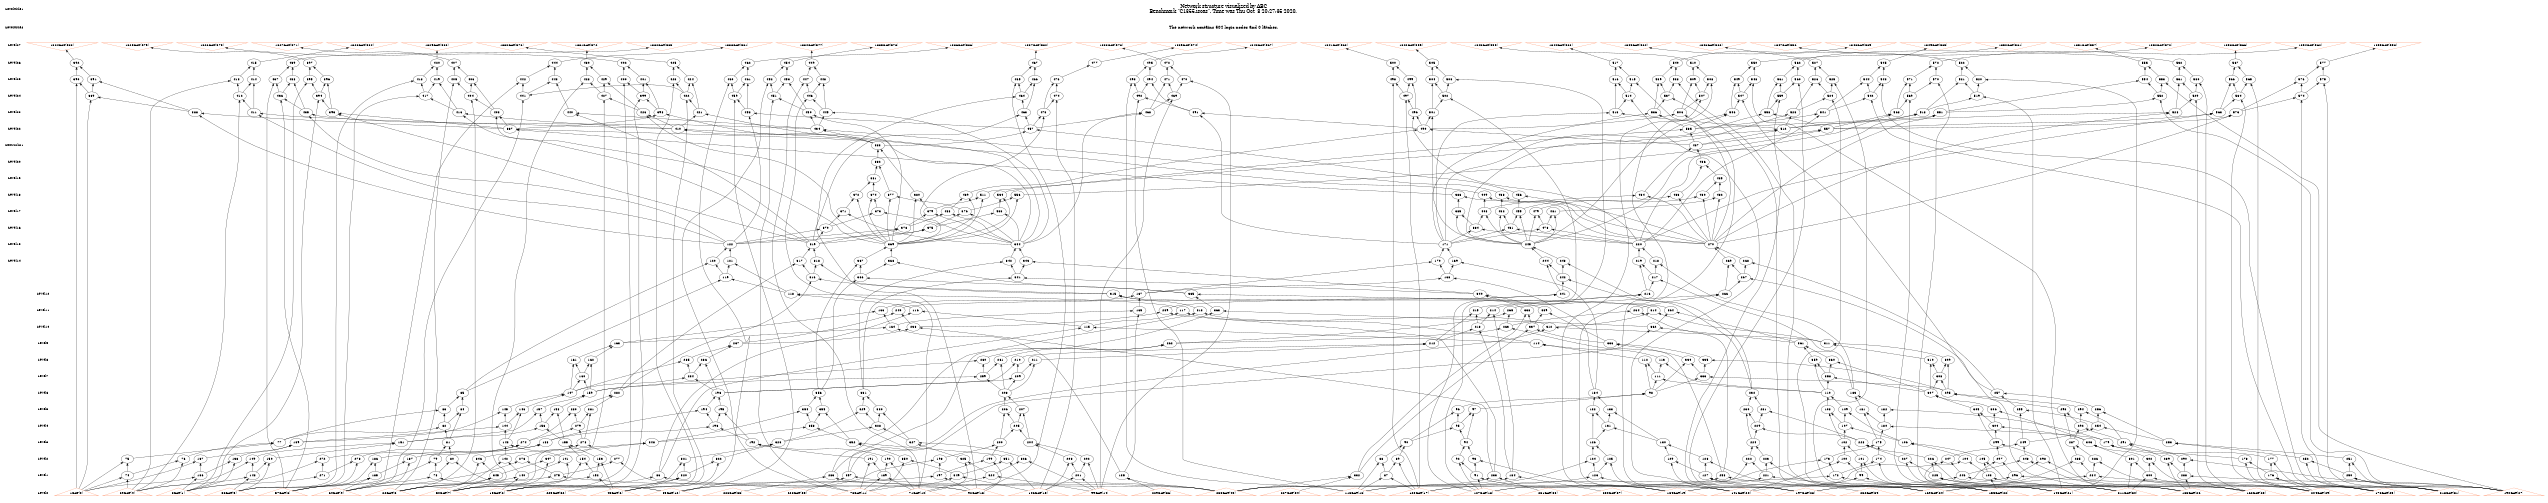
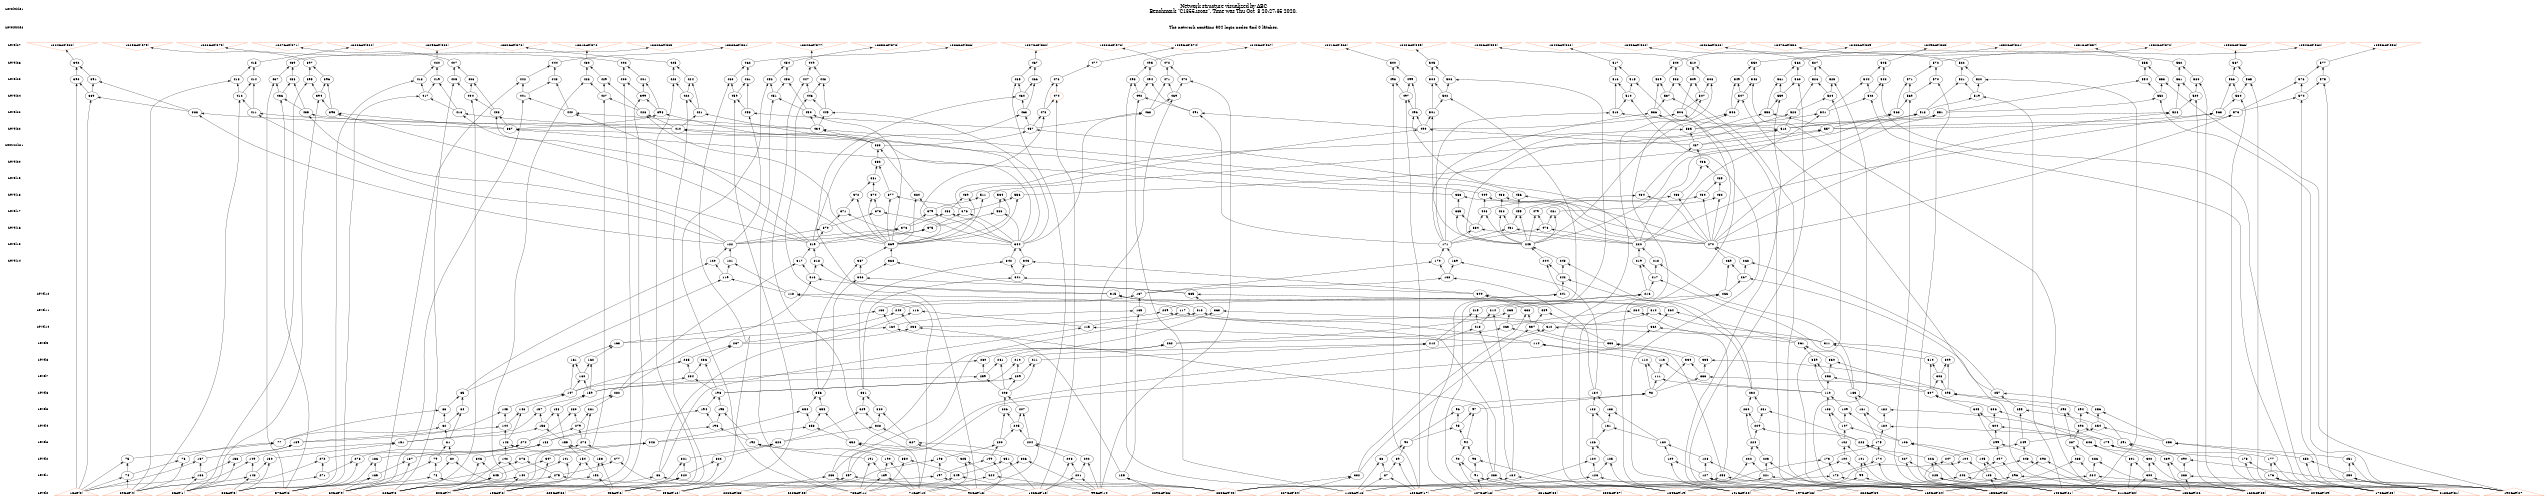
edge "422" -> "441": now "440" -> "441"
node "474": color black -> coral
edge "534" -> "535": now "376" -> "535"
